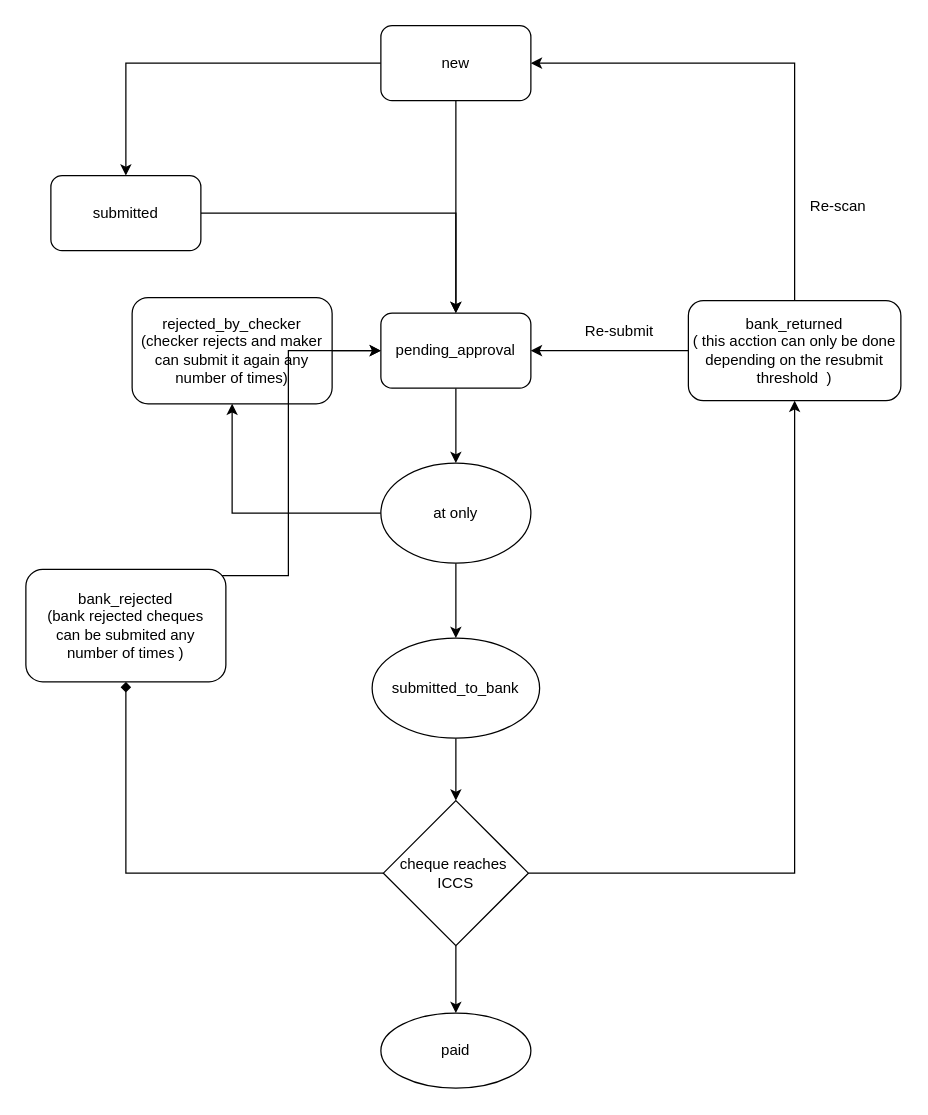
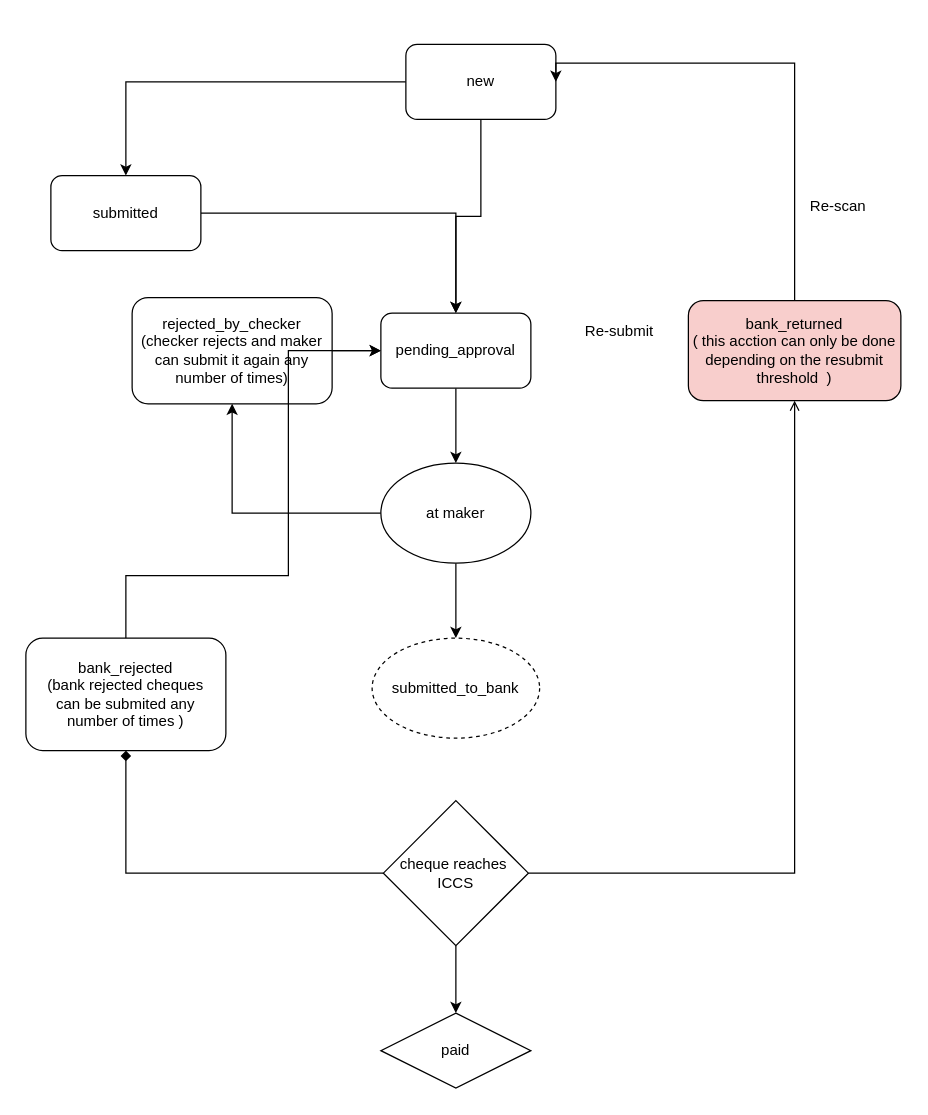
node "new": moved (456, 63) -> (481, 82)
edge "bank_returned ( this acction can only be done depending on the resubmit threshold )" -> "pending_approval": removed
node "bank_returned ( this acction can only be done depending on the resubmit threshold )": fillcolor #ffffff -> #f8cecc
edge "cheque reaches ICCS" -> "bank_returned ( this acction can only be done depending on the resubmit threshold )": arrowhead classic -> open
node "at only": label "at only" -> "at maker"
node "bank_rejected (bank rejected cheques can be submited any number of times )": moved (126, 626) -> (126, 694)
node "submitted_to_bank": style solid -> dashed
edge "submitted_to_bank" -> "cheque reaches ICCS": removed
node "paid": shape ellipse -> diamond
